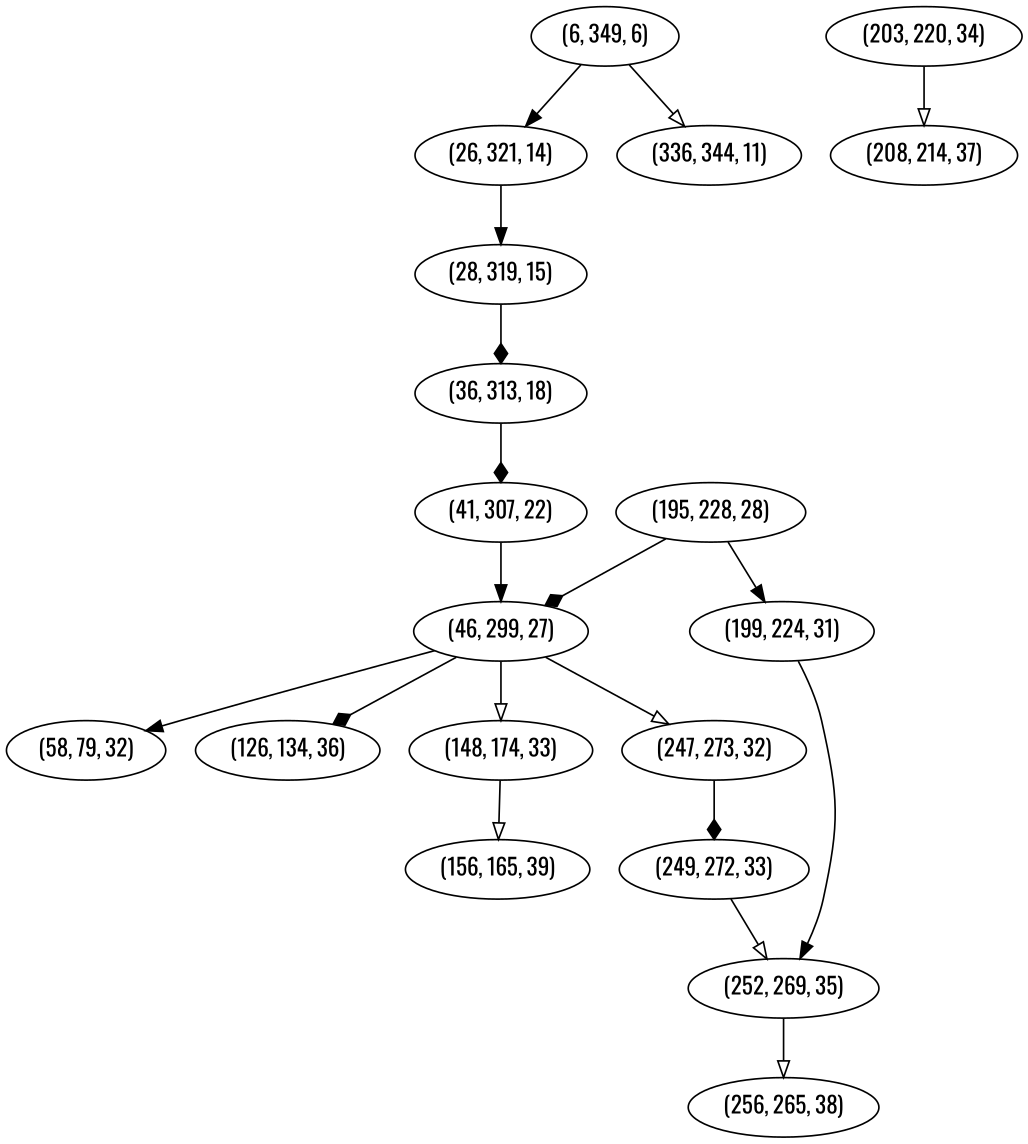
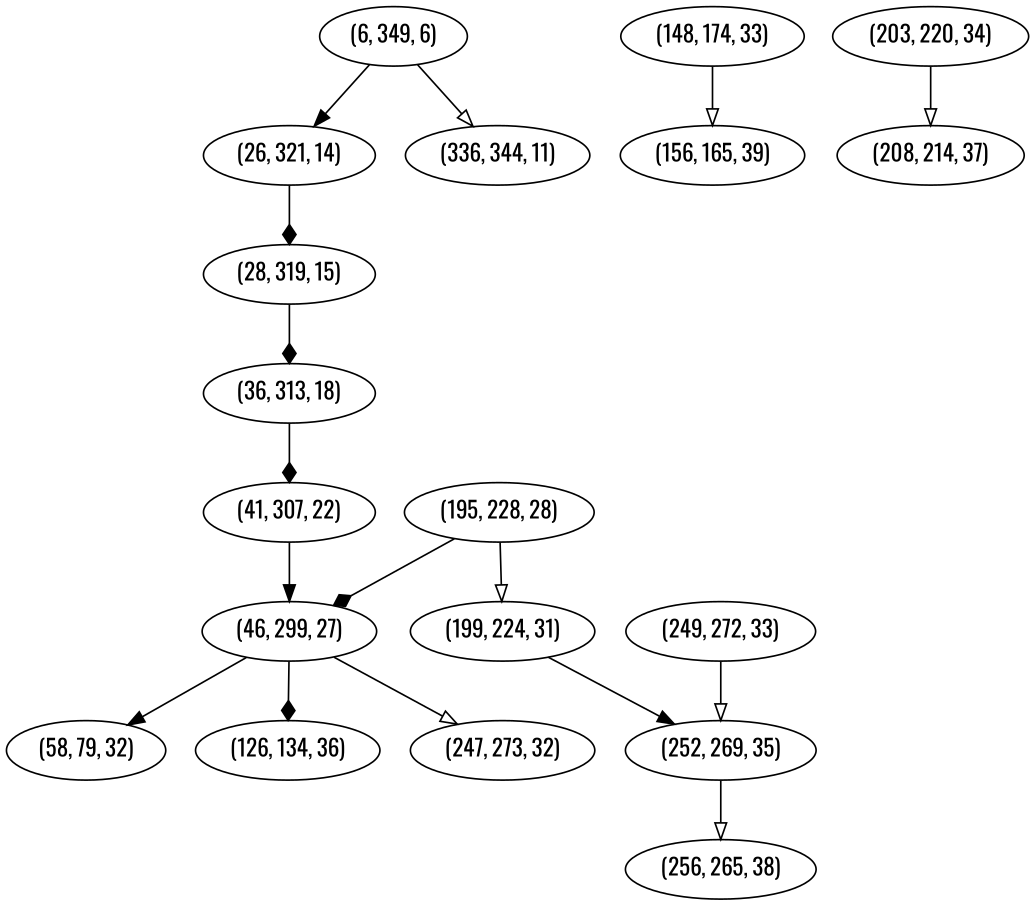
edge "(26, 321, 14)" -> "(28, 319, 15)": arrowhead normal -> diamond
edge "(195, 228, 28)" -> "(199, 224, 31)": arrowhead normal -> onormal
edge "(46, 299, 27)" -> "(148, 174, 33)": removed
edge "(247, 273, 32)" -> "(249, 272, 33)": removed
